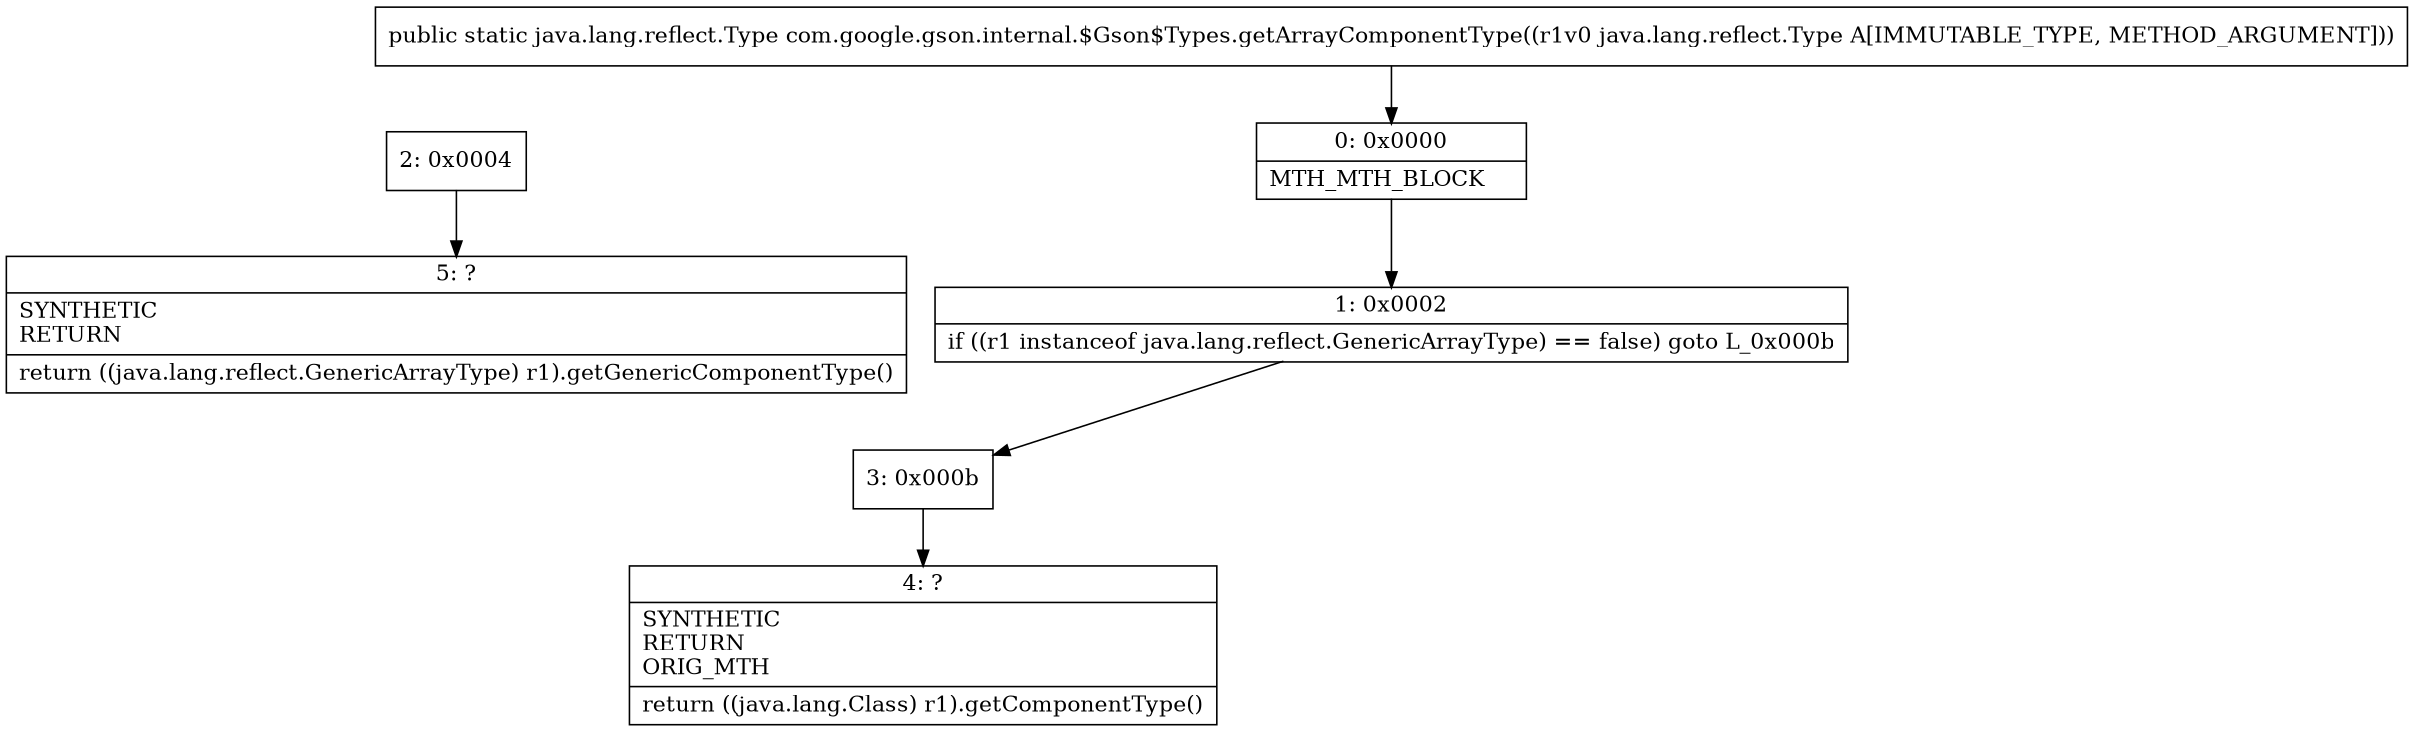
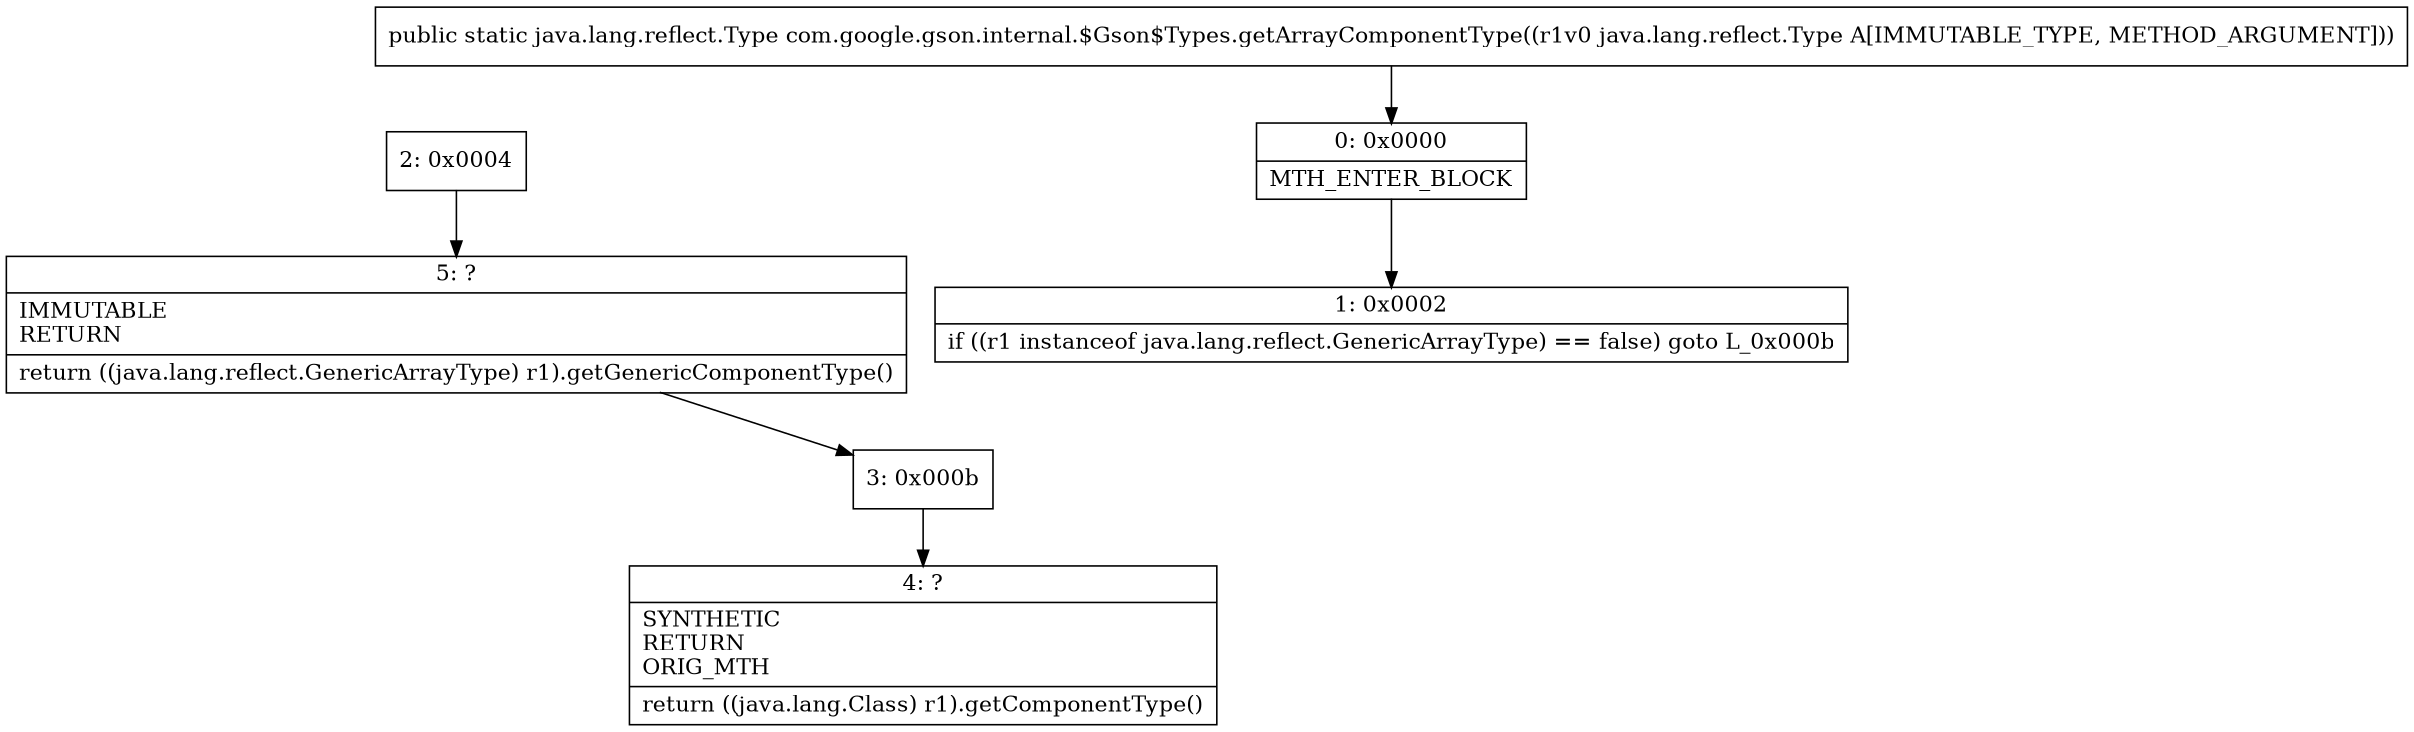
node "0: 0x0000": text "MTH_MTH_BLOCK" -> "MTH_ENTER_BLOCK"
node "5: ?": text "SYNTHETIC" -> "IMMUTABLE"
edge "1: 0x0002" -> "3: 0x000b": now "5: ?" -> "3: 0x000b"
